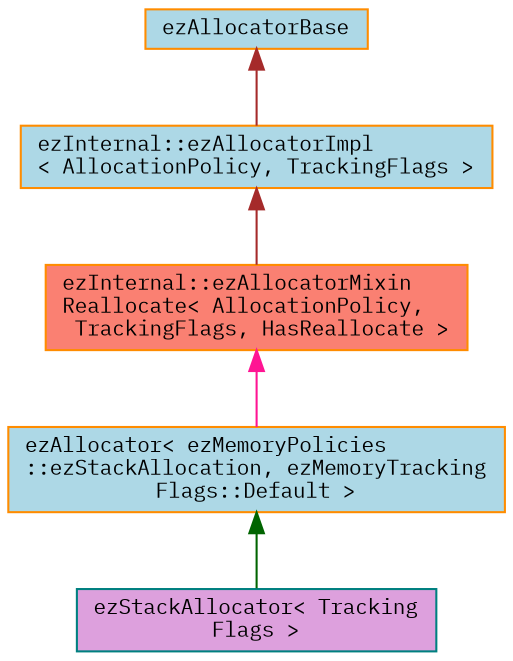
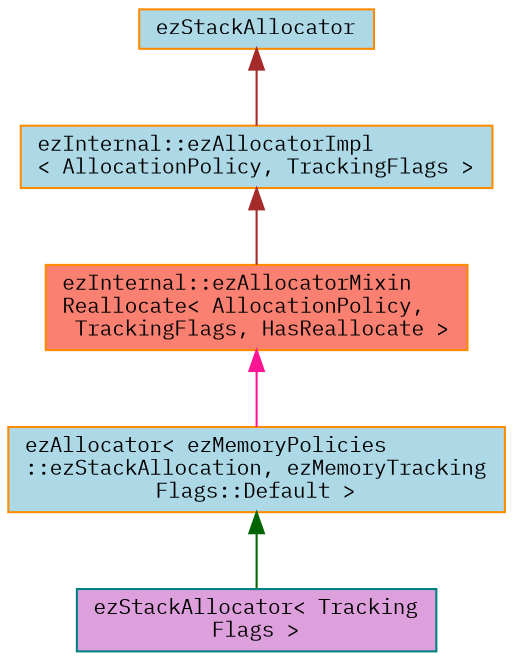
node "ezAllocatorBase": label "ezAllocatorBase" -> "ezStackAllocator"
